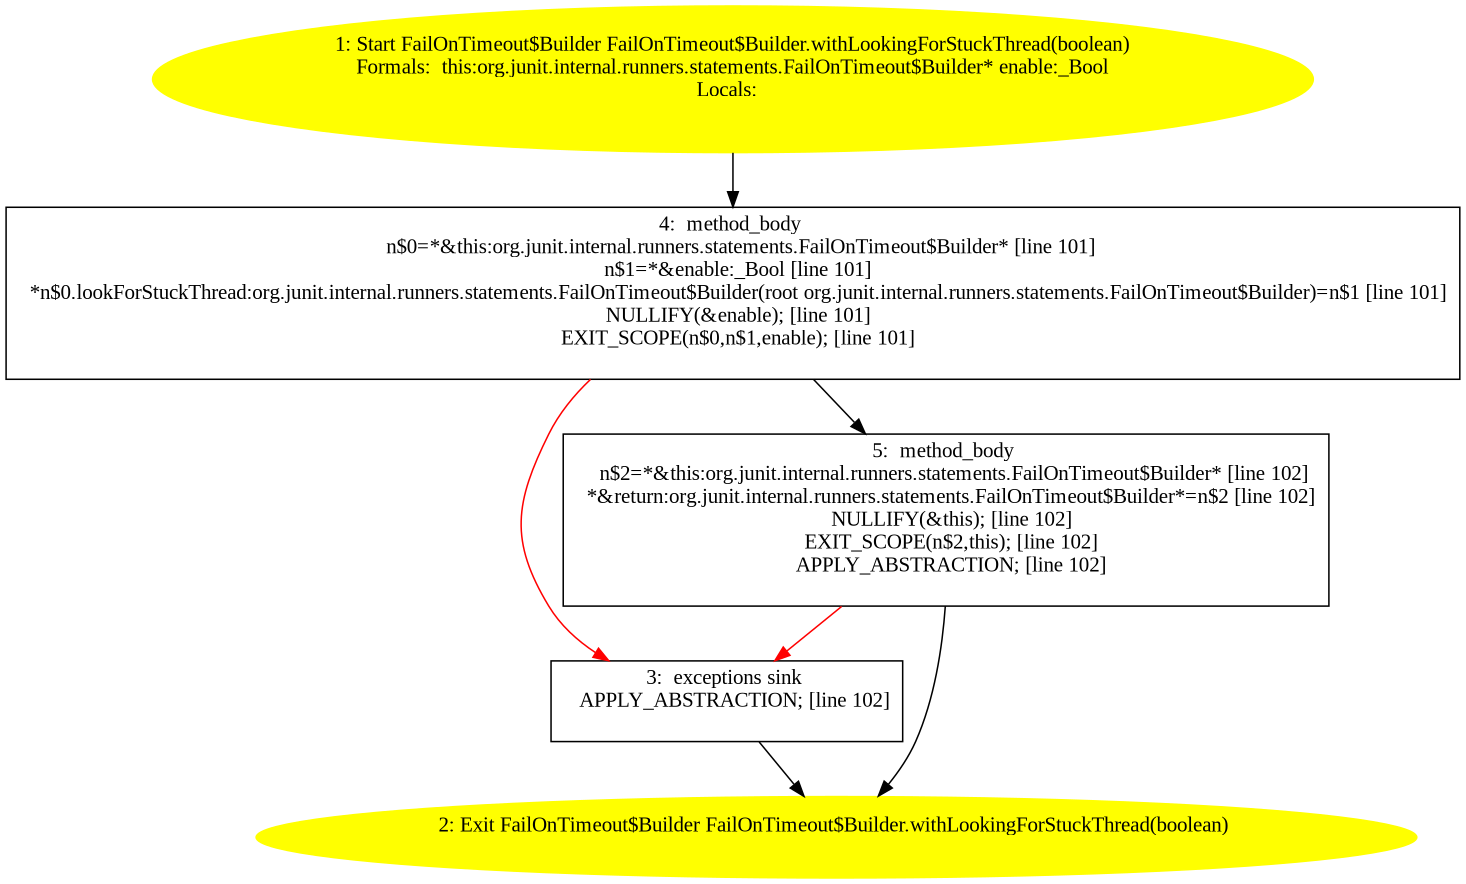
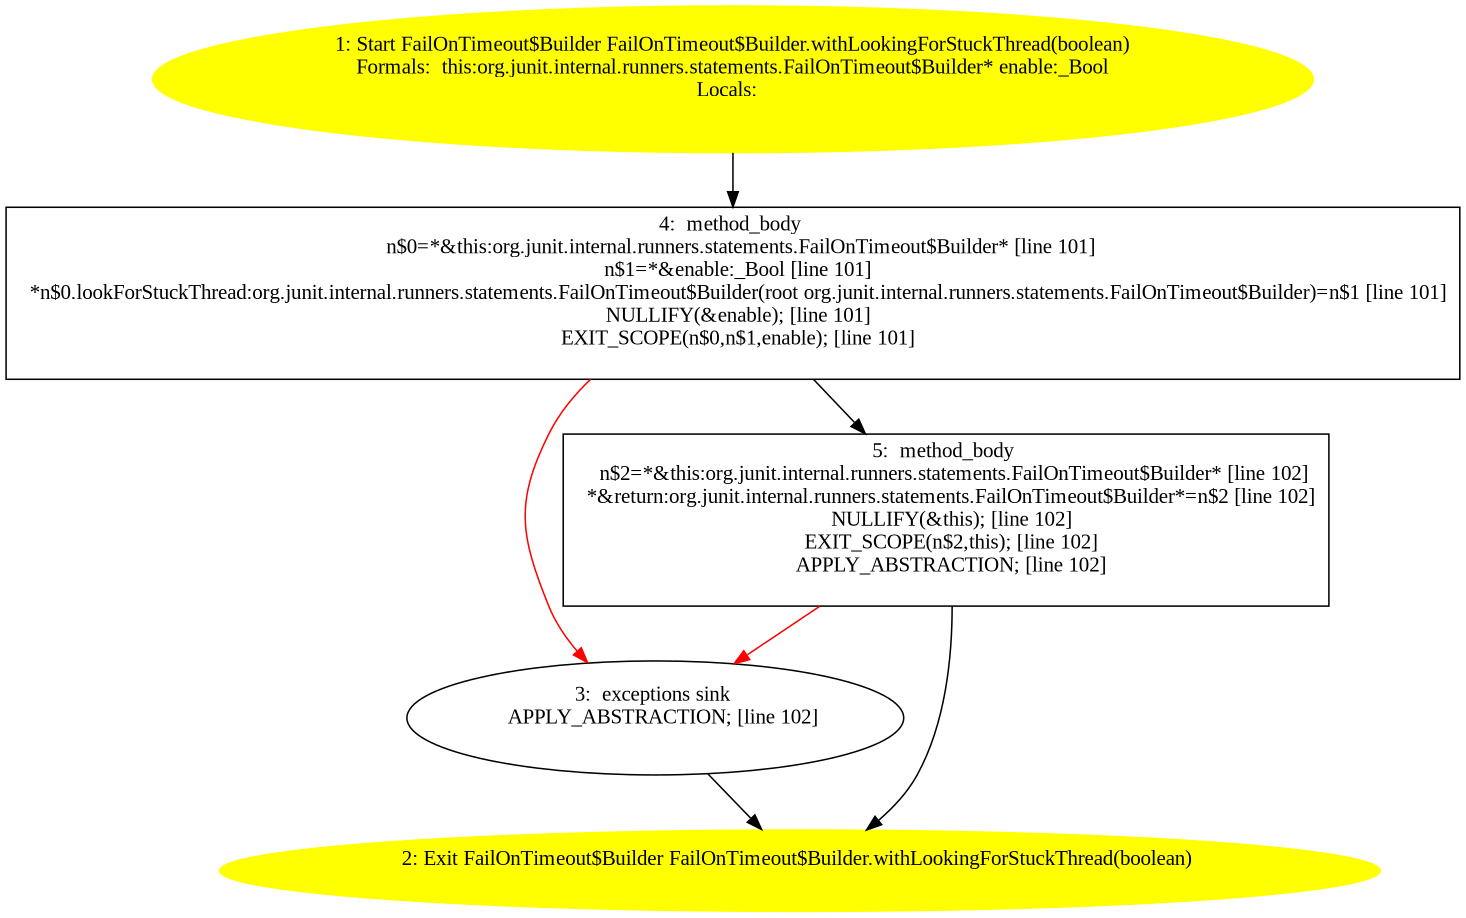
node "3:  exceptions sink APPLY_ABSTRACTION; [line 102]": shape box -> ellipse
